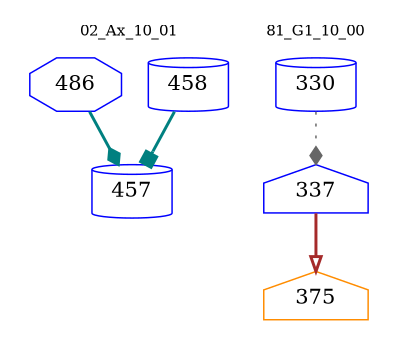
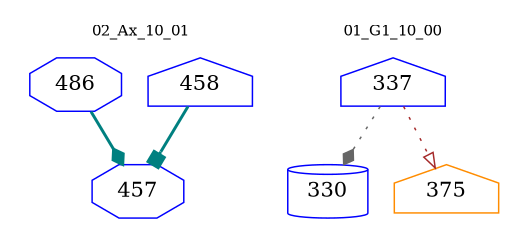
cluster "81_G1_10_00": label "81_G1_10_00" -> "01_G1_10_00"
node "458": shape cylinder -> house
edge "330" -> "337": reversed
node "457": shape cylinder -> octagon
edge "337" -> "375": style bold -> dotted
